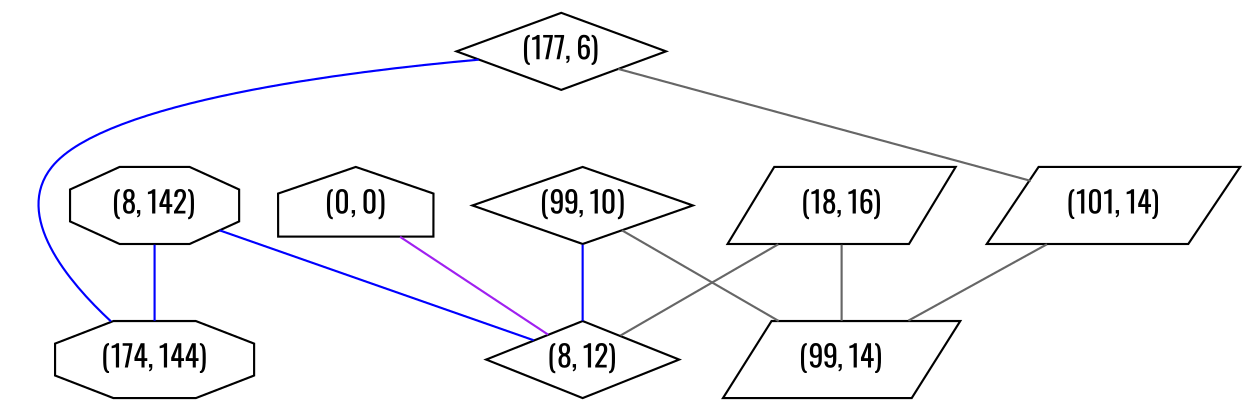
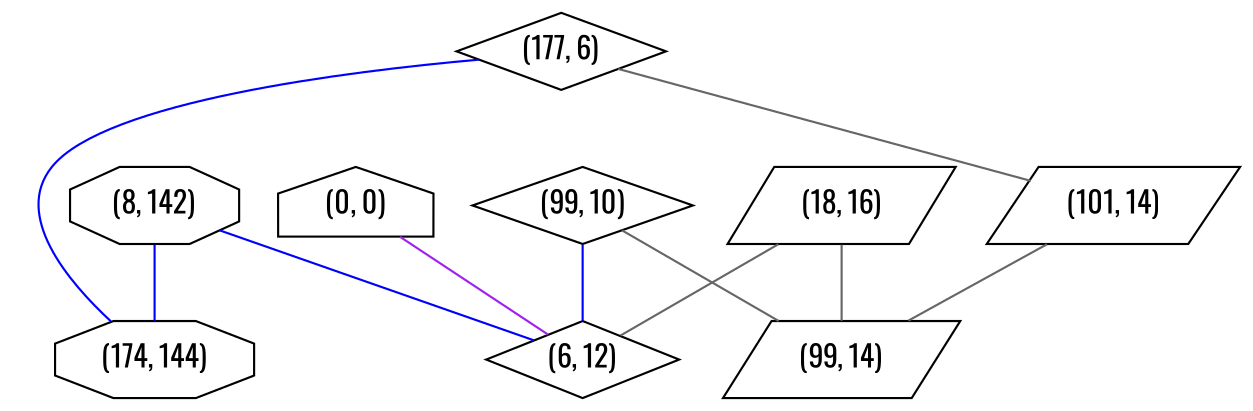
node "(8, 12)": label "(8, 12)" -> "(6, 12)"
